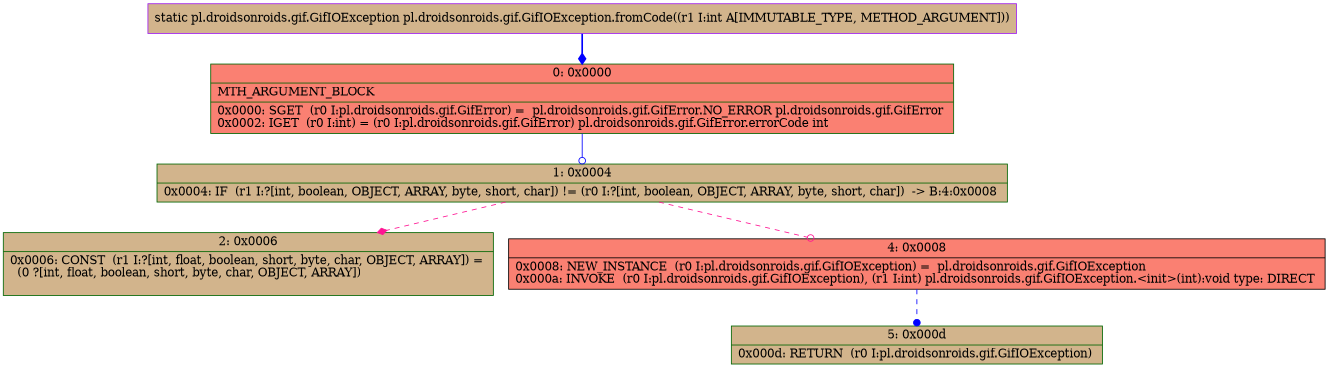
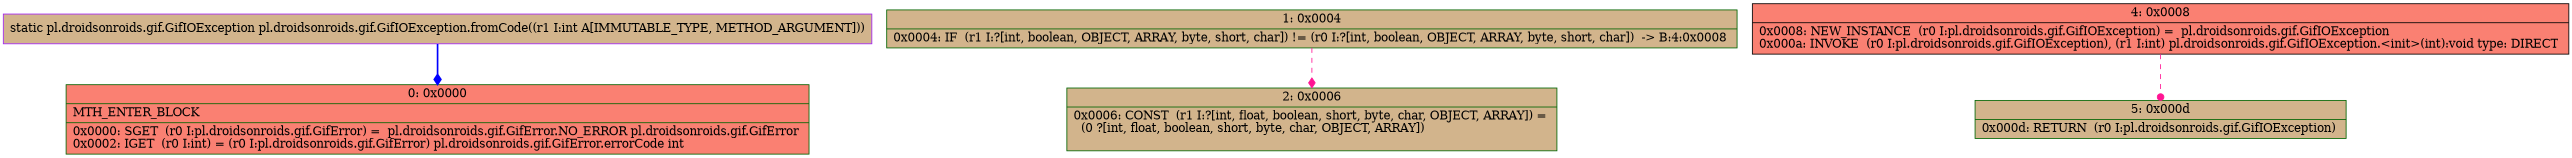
node "0: 0x0000": text "MTH_ARGUMENT_BLOCK" -> "MTH_ENTER_BLOCK"
edge "0: 0x0000" -> "1: 0x0004": removed
edge "1: 0x0004" -> "4: 0x0008": removed
edge "4: 0x0008" -> "5: 0x000d": color blue -> deeppink
